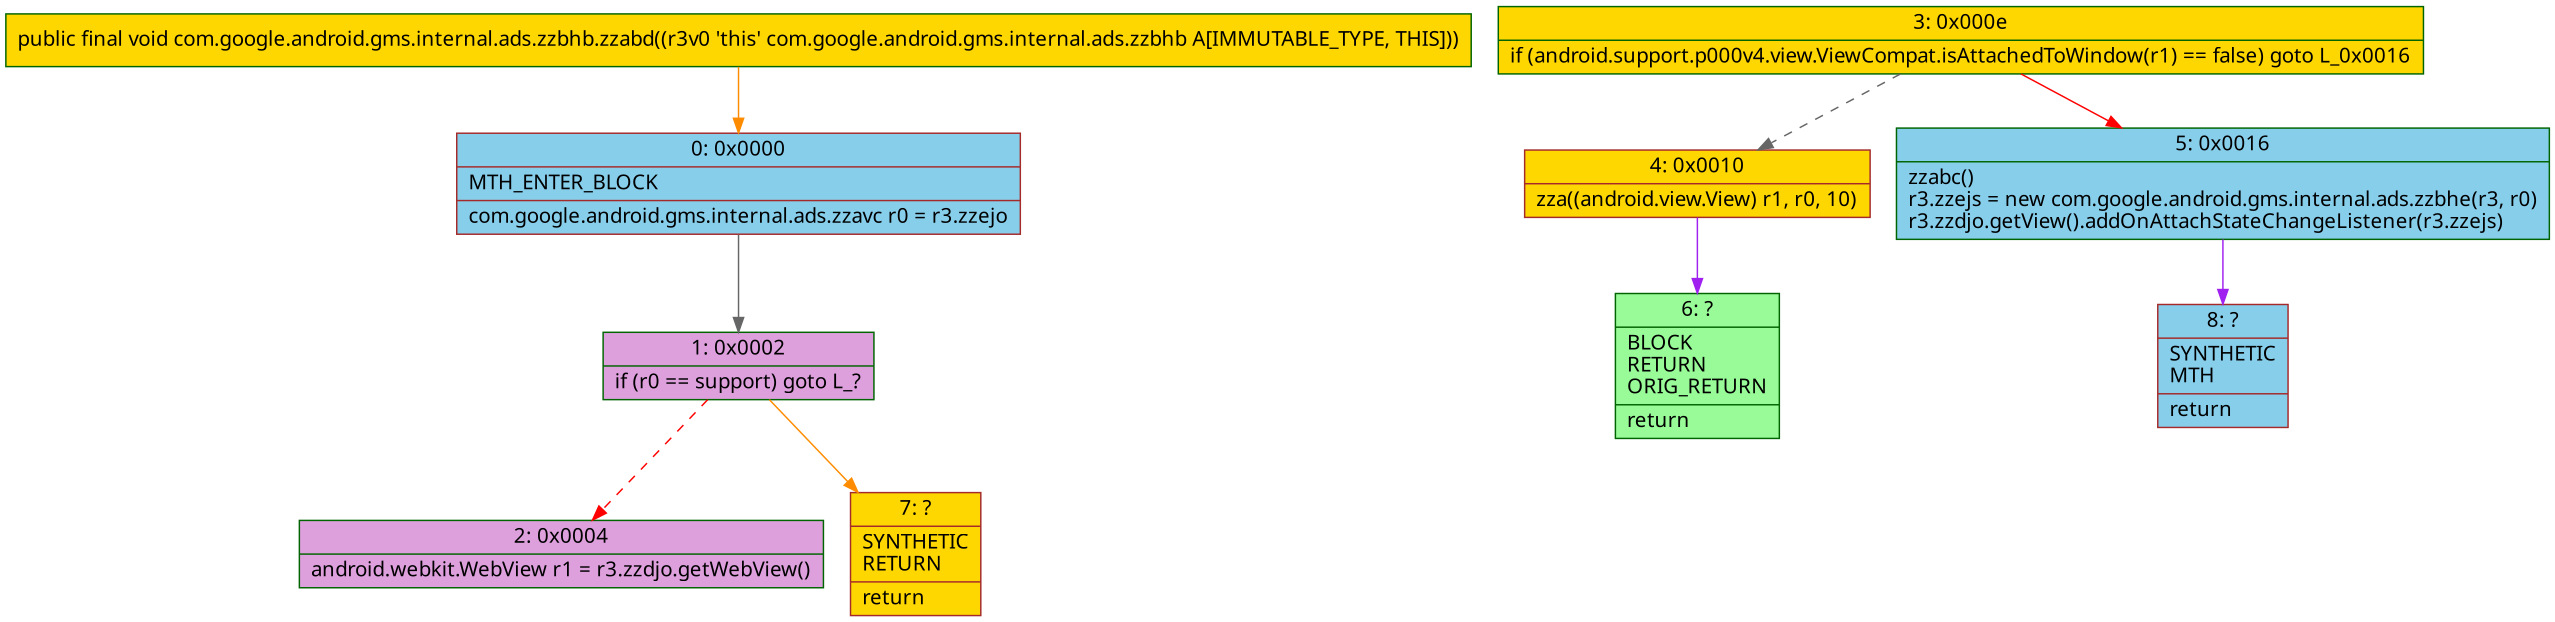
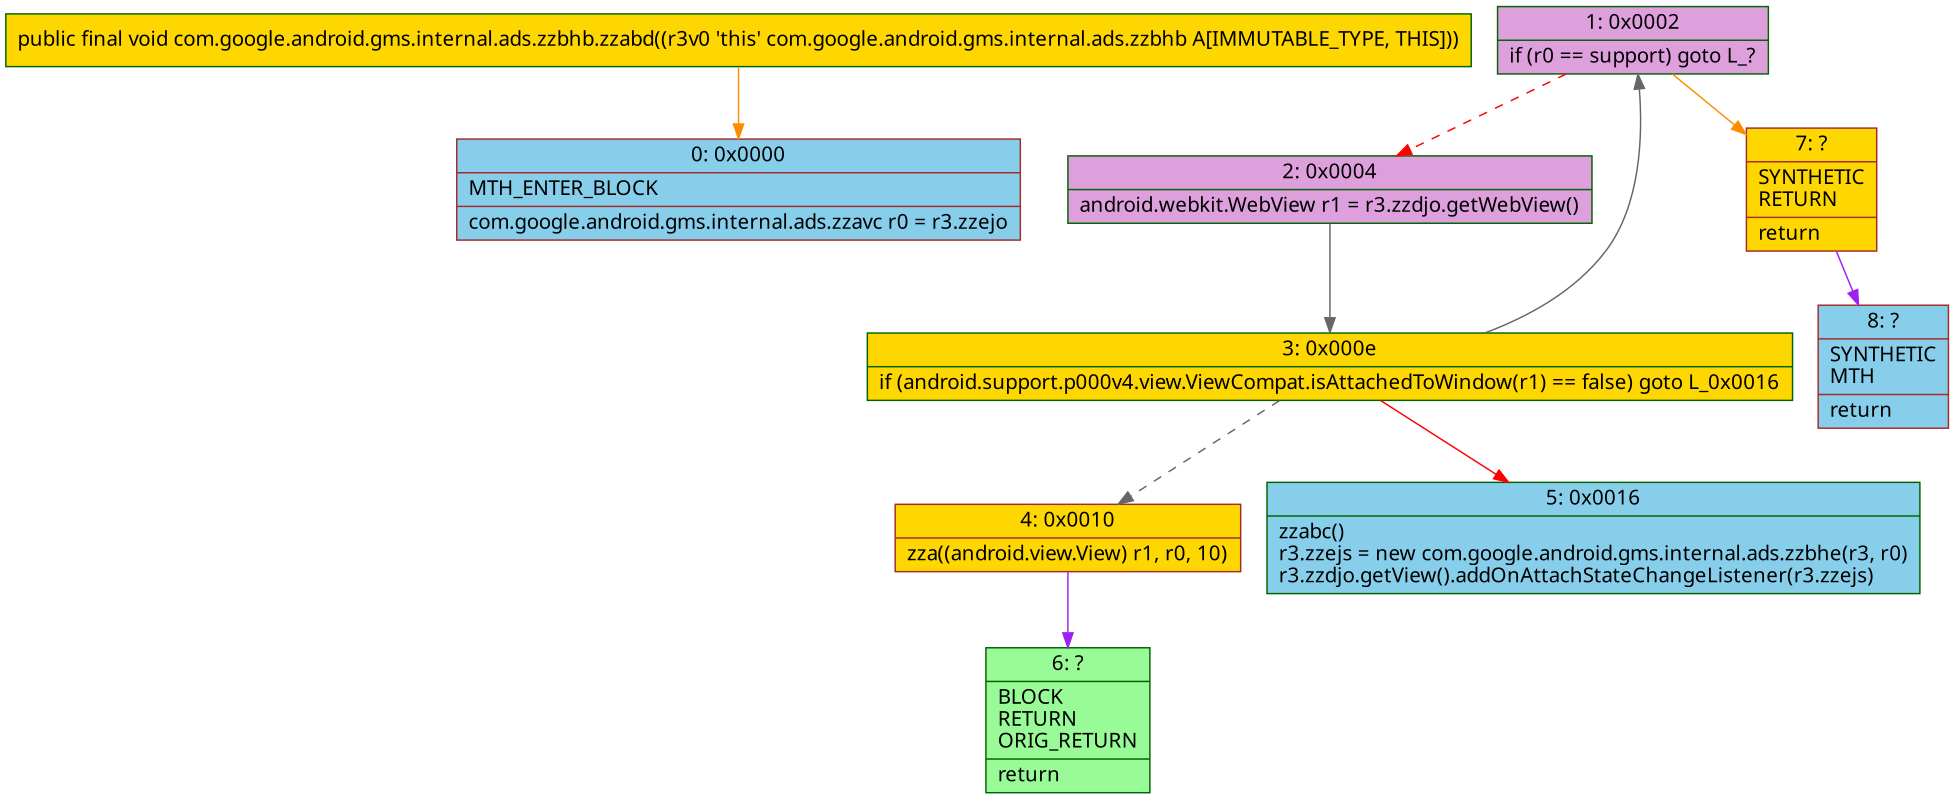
edge "5: 0x0016" -> "8: ?": now "7: ?" -> "8: ?"
edge "2: 0x0004" -> "3: 0x000e": added
edge "0: 0x0000" -> "1: 0x0002": now "3: 0x000e" -> "1: 0x0002"
